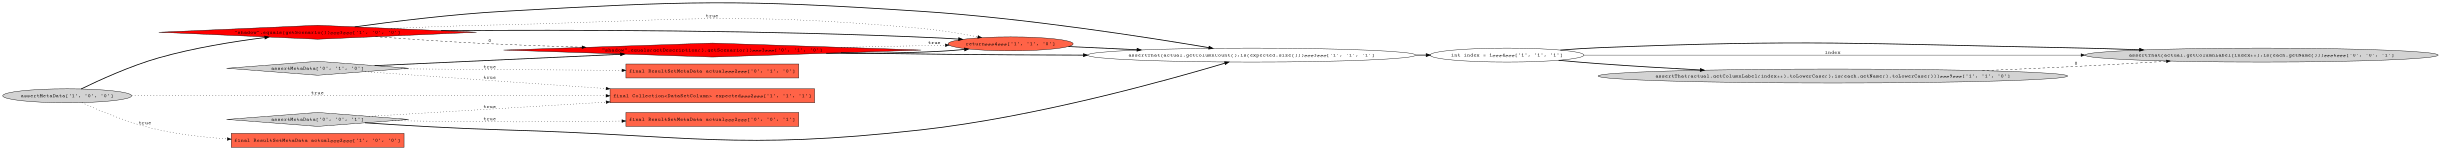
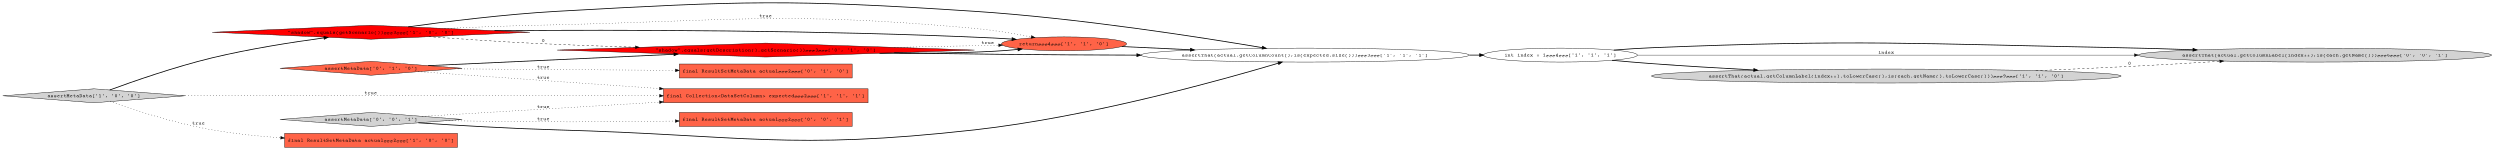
node "assertMetaData['0', '1', '0']": fillcolor lightgray -> tomato
node "assertMetaData['1', '0', '0']": shape ellipse -> diamond
